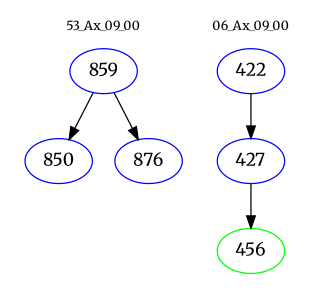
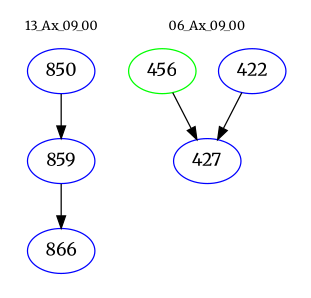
cluster "53_Ax_09_00": label "53_Ax_09_00" -> "13_Ax_09_00"
edge "859" -> "850": reversed
node "876": label "876" -> "866"
edge "427" -> "456": reversed
